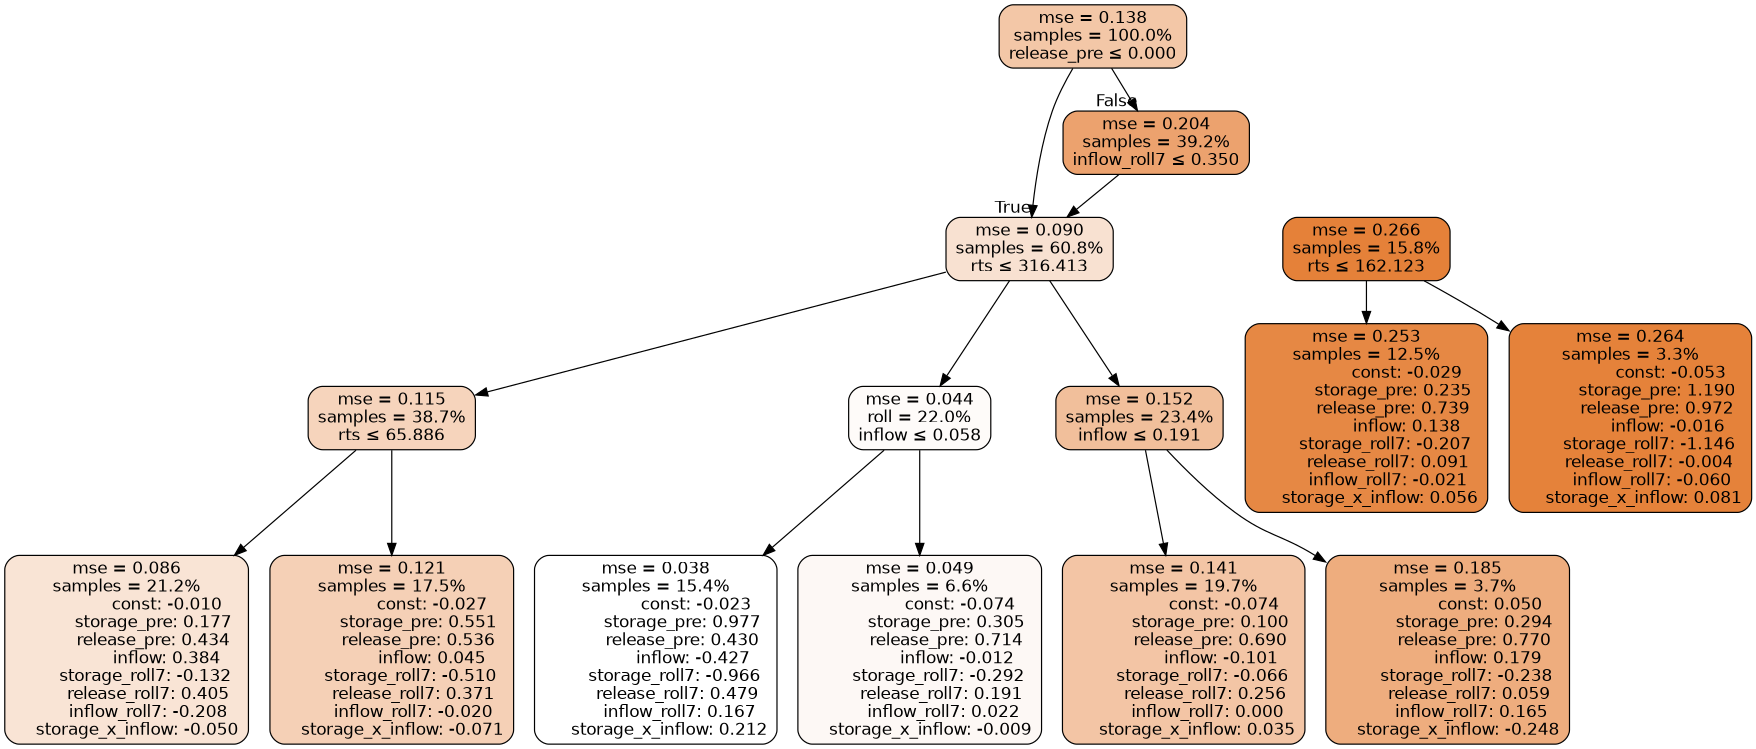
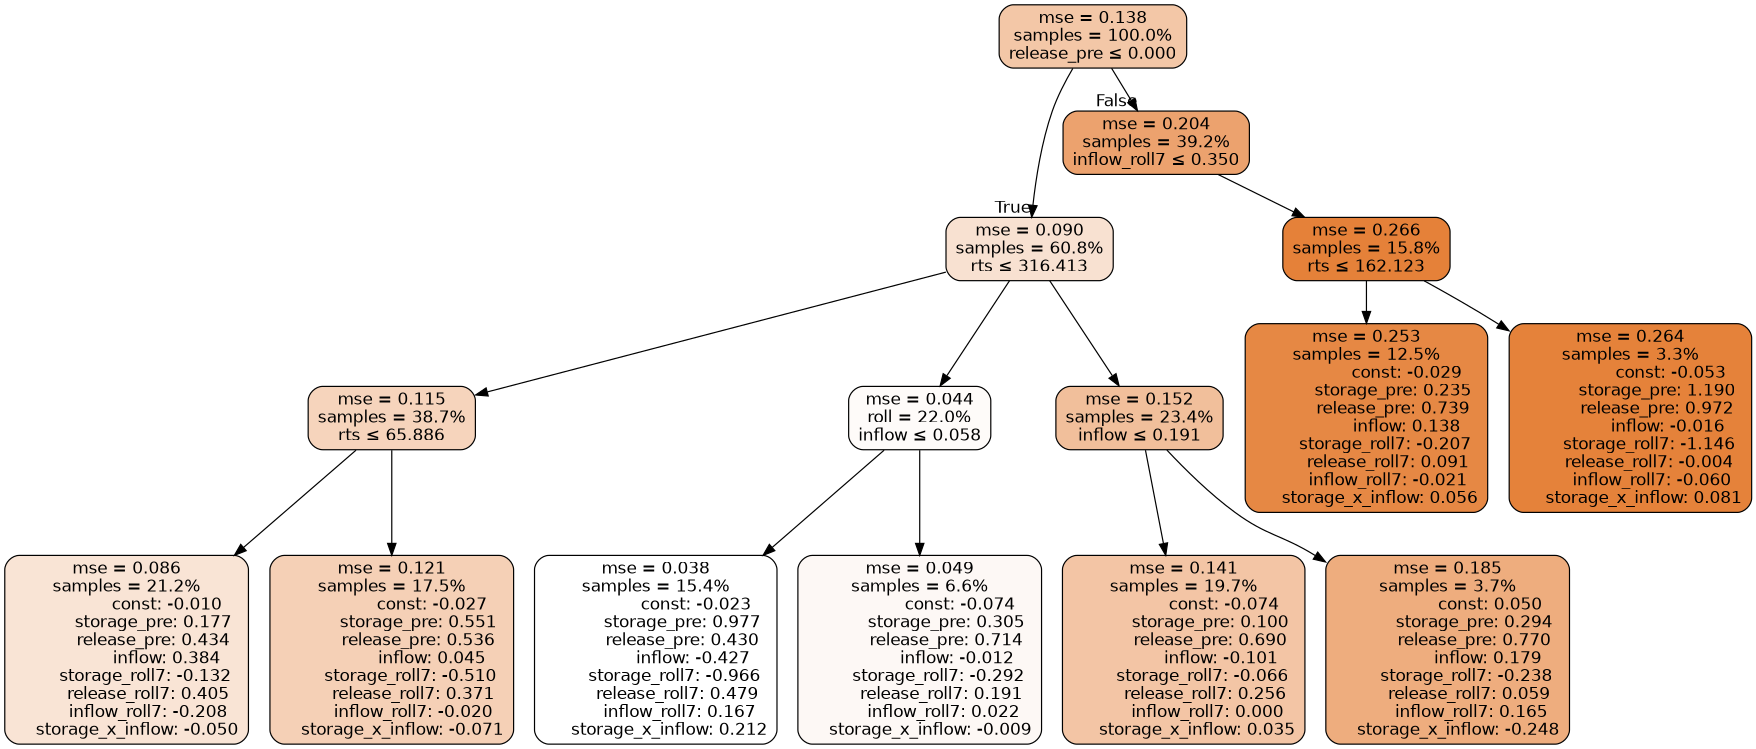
edge "mse = 0.204 samples = 39.2% inflow_roll7 ≤ 0.350" -> "mse = 0.090 samples = 60.8% rts ≤ 316.413": now "mse = 0.204 samples = 39.2% inflow_roll7 ≤ 0.350" -> "mse = 0.266 samples = 15.8% rts ≤ 162.123"
